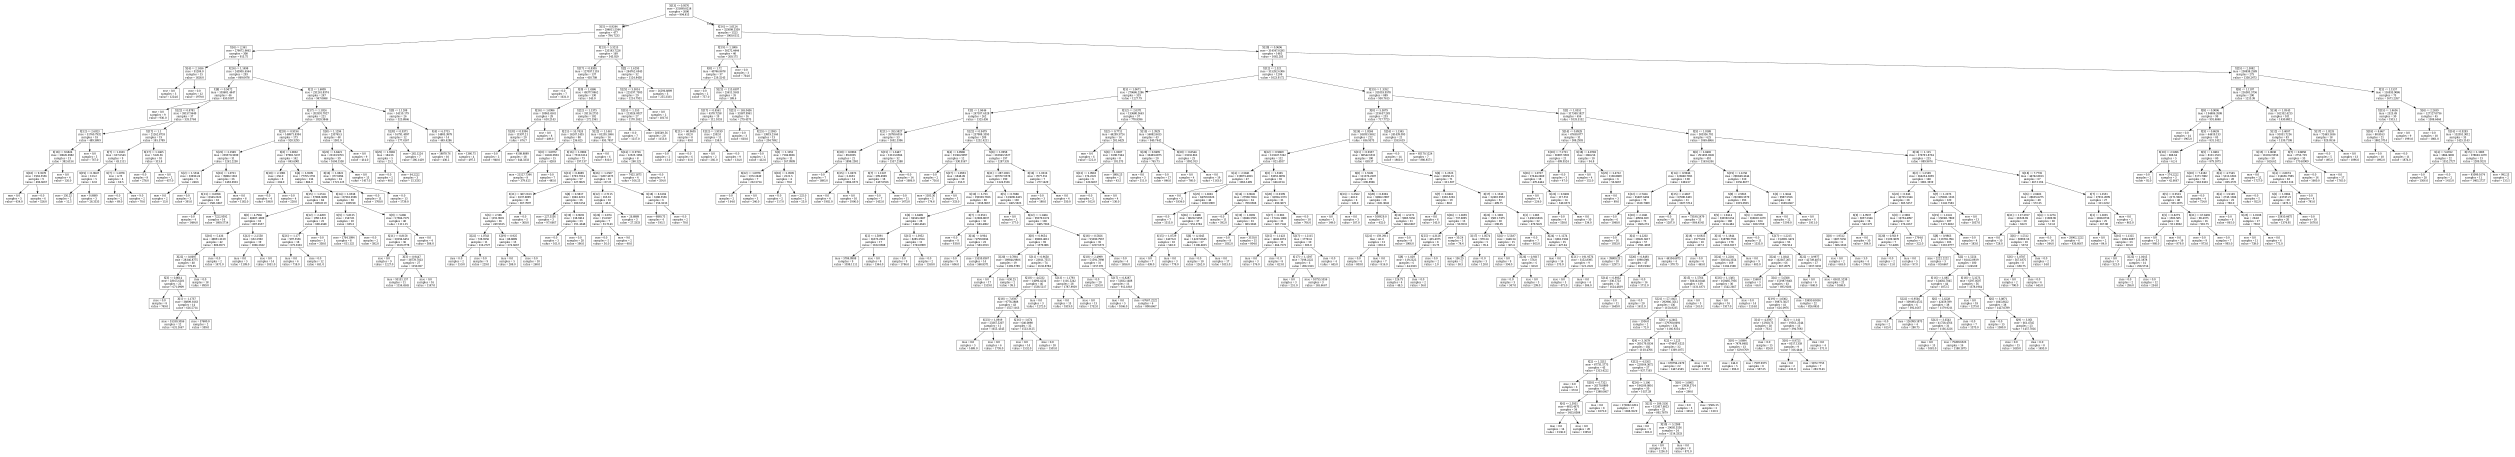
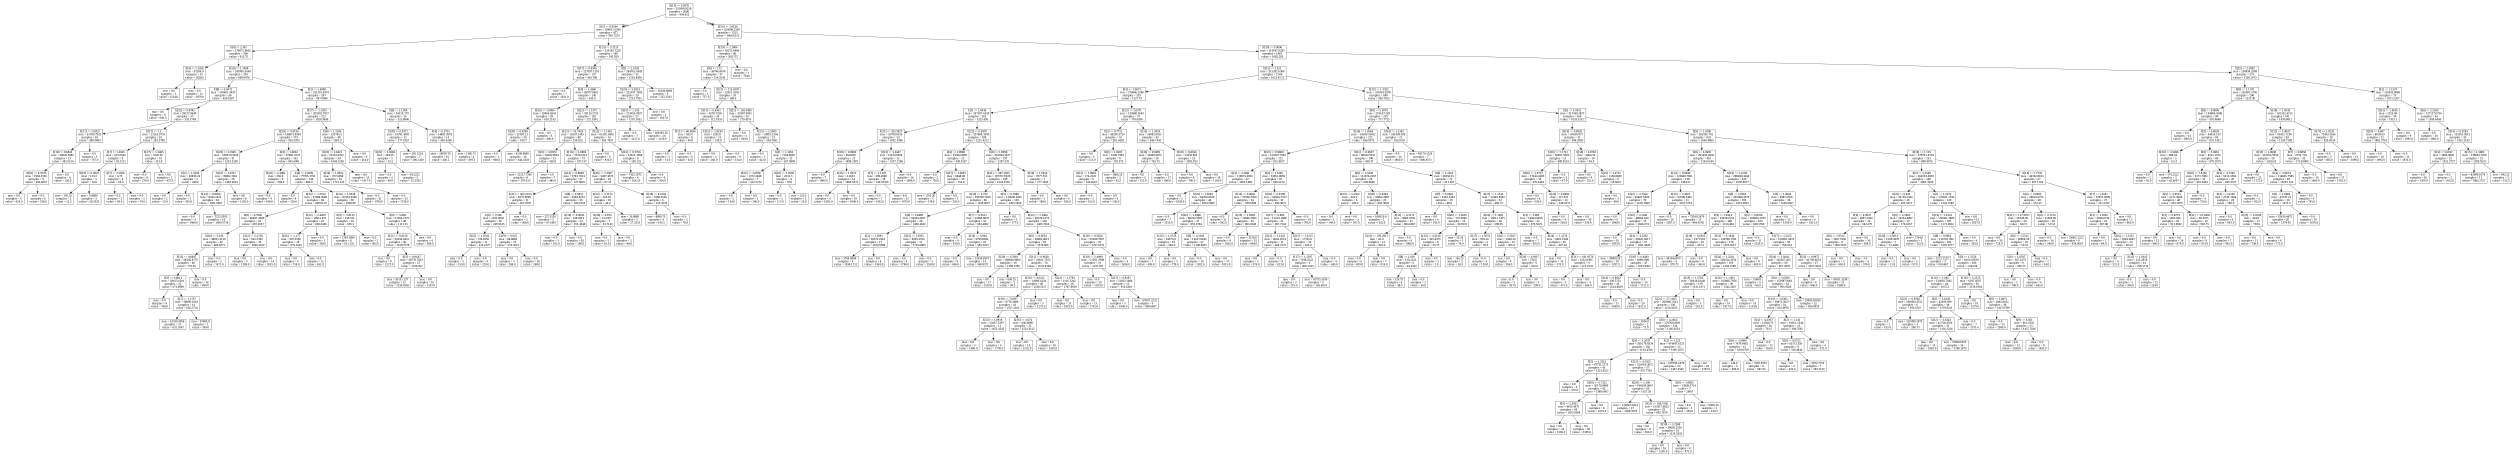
edge "X[10] <= 2.3901 mse = 256.0 samples = 8 value = 204.0" -> "mse = 0.0 samples = 4 value = 220.0": now "X[4] <= 3.9209 mse = 77765.1791 samples = 134 value = 884.0" -> "mse = 0.0 samples = 4 value = 220.0"
edge "X[7] <= 0.8461 mse = 2336.5263 samples = 19 value = 80.0" -> "X[26] <= 1.2859 mse = 737.6095 samples = 13 value = 50.9231": added
